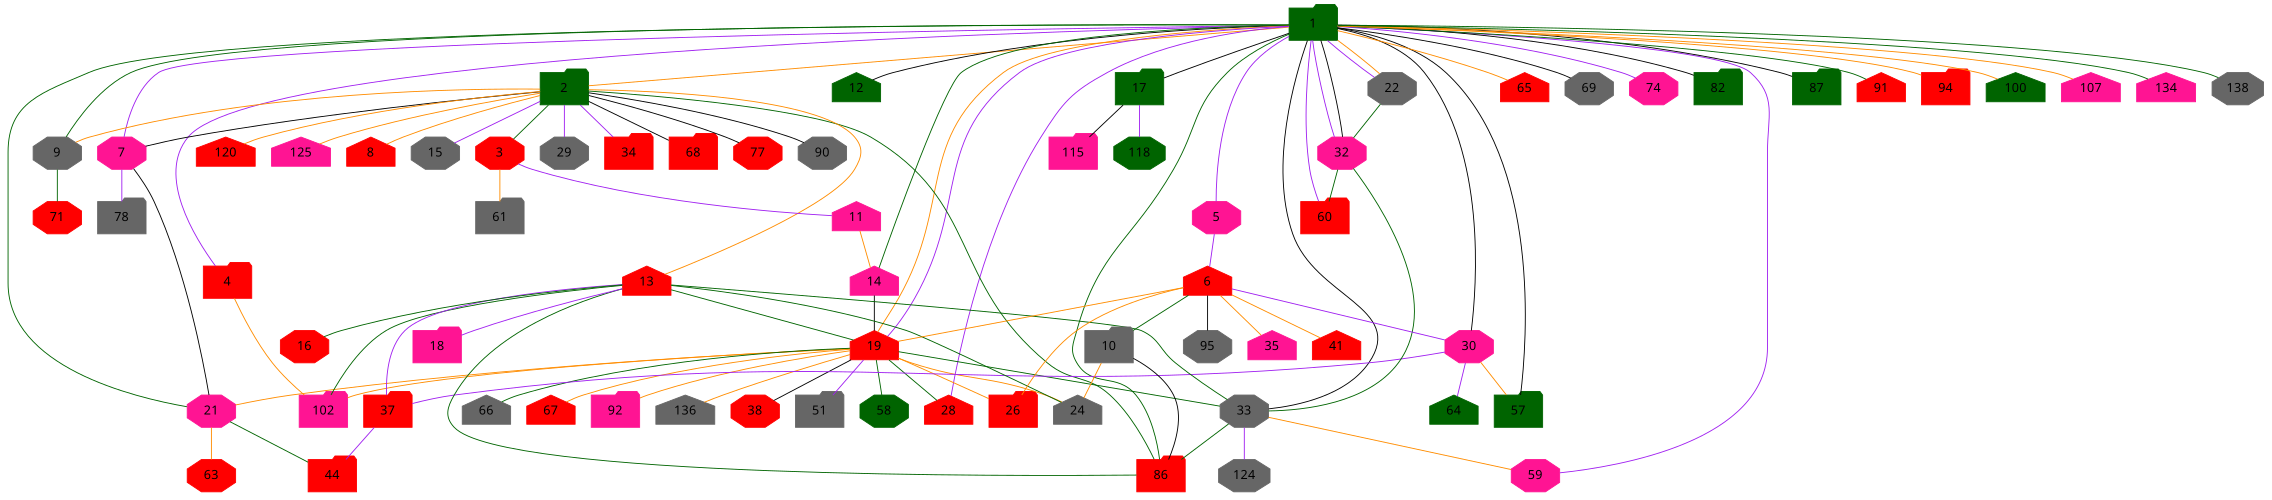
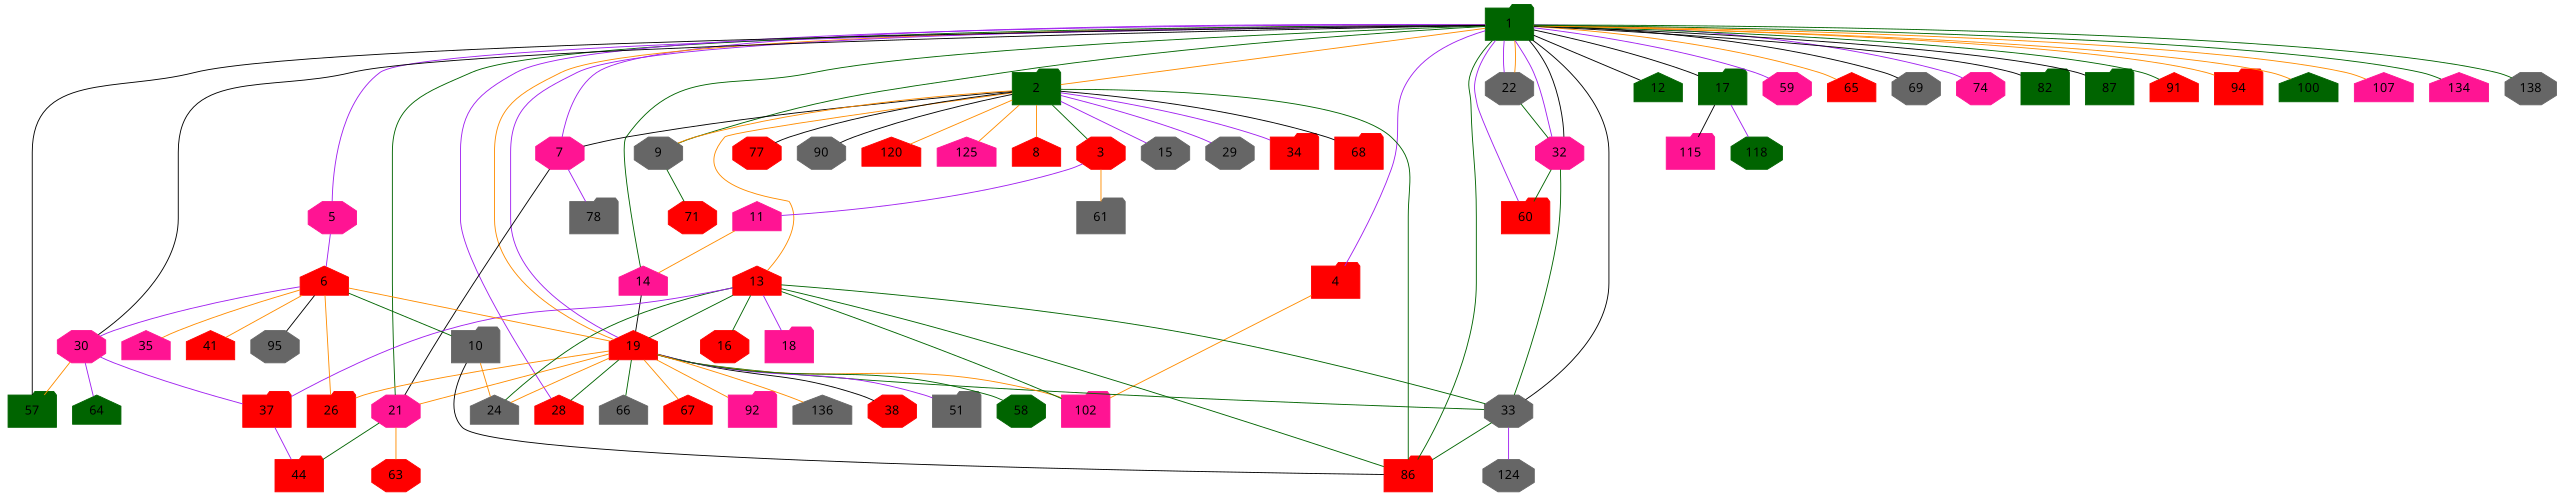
edge "33" -- "59": removed
